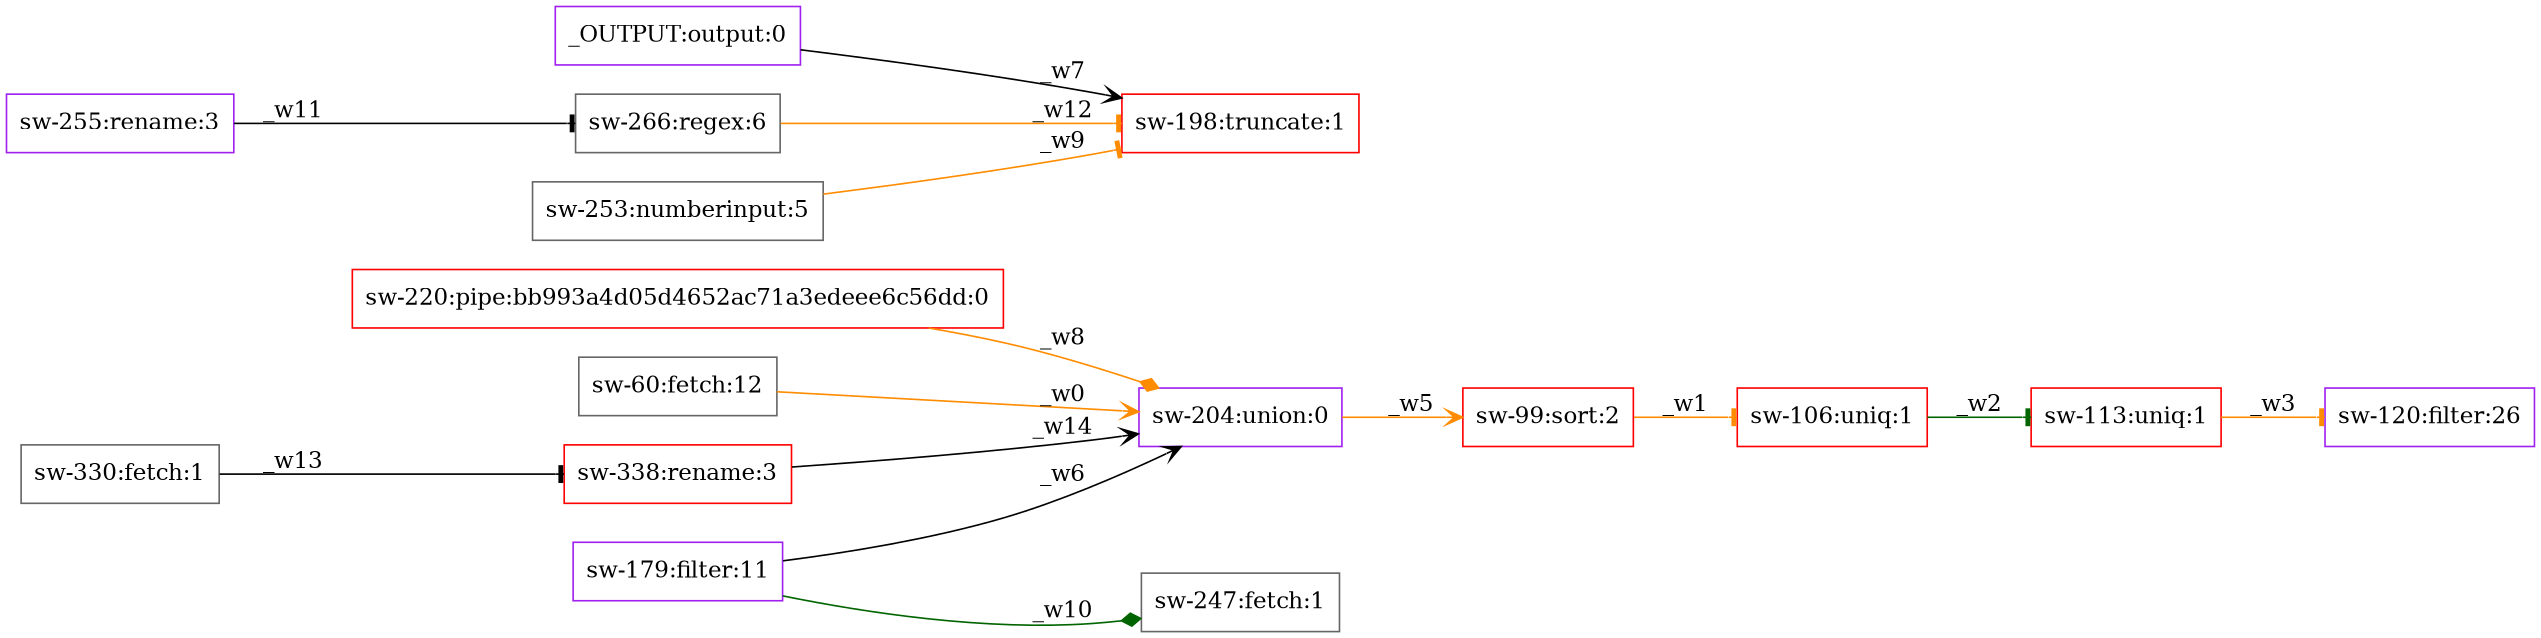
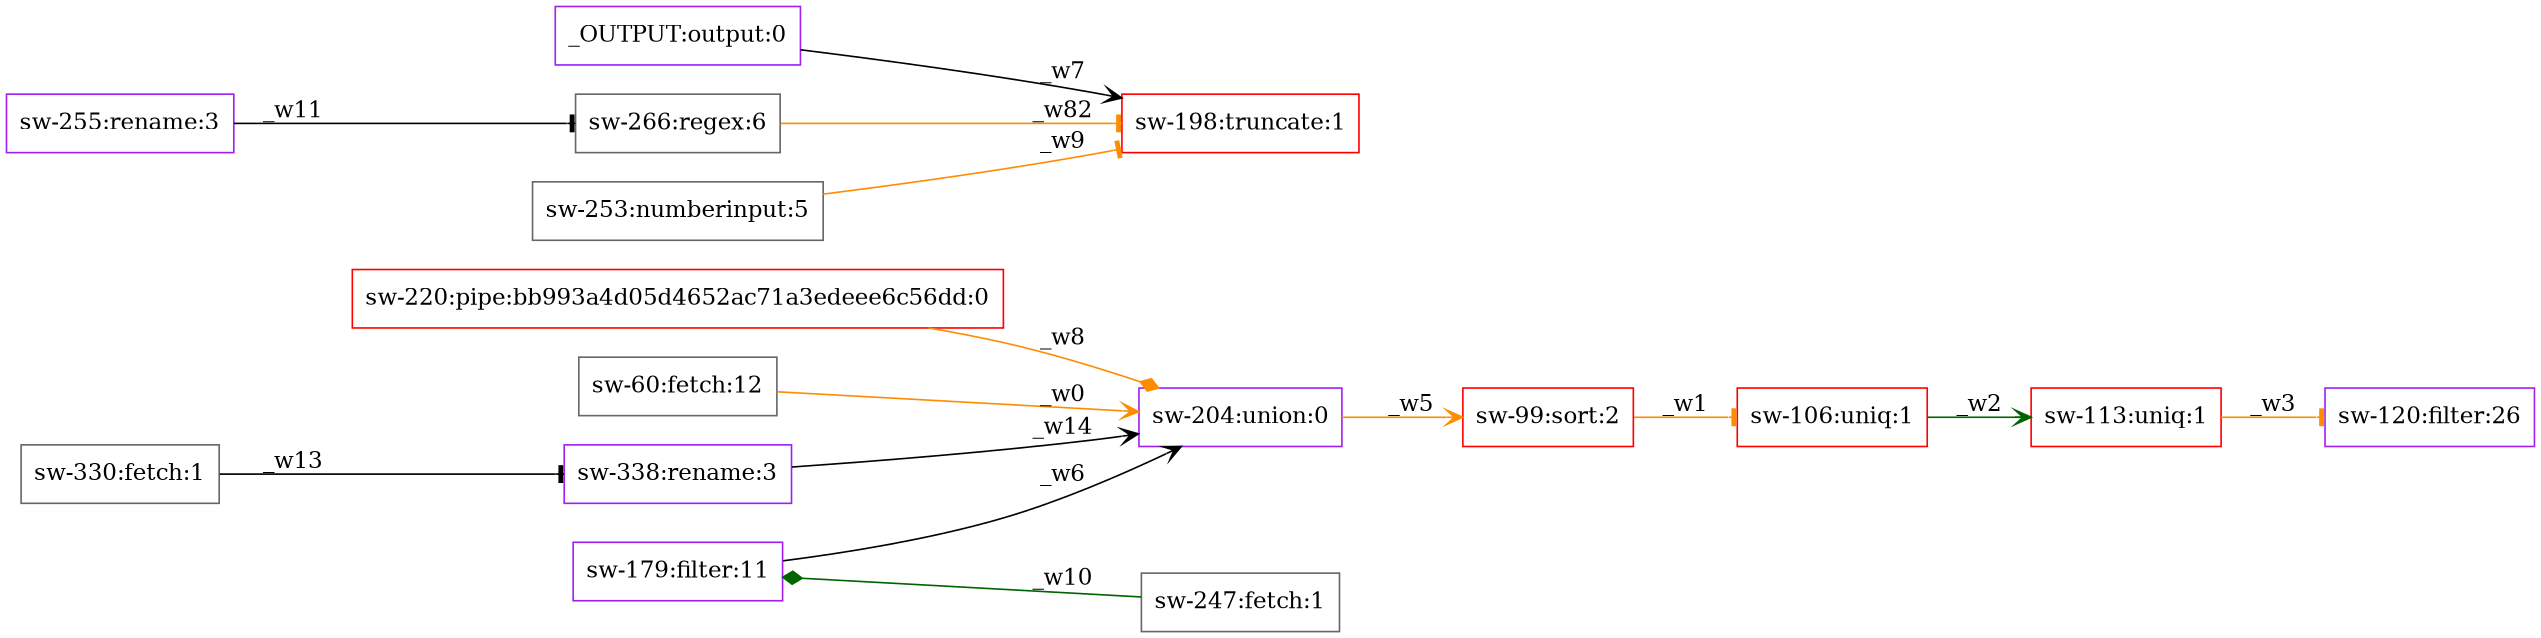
edge "sw-266:regex:6" -> "sw-198:truncate:1": label "_w12" -> "_w82"
edge "sw-106:uniq:1" -> "sw-113:uniq:1": arrowhead tee -> vee
node "sw-338:rename:3": color red -> purple
edge "sw-179:filter:11" -> "sw-247:fetch:1": reversed
